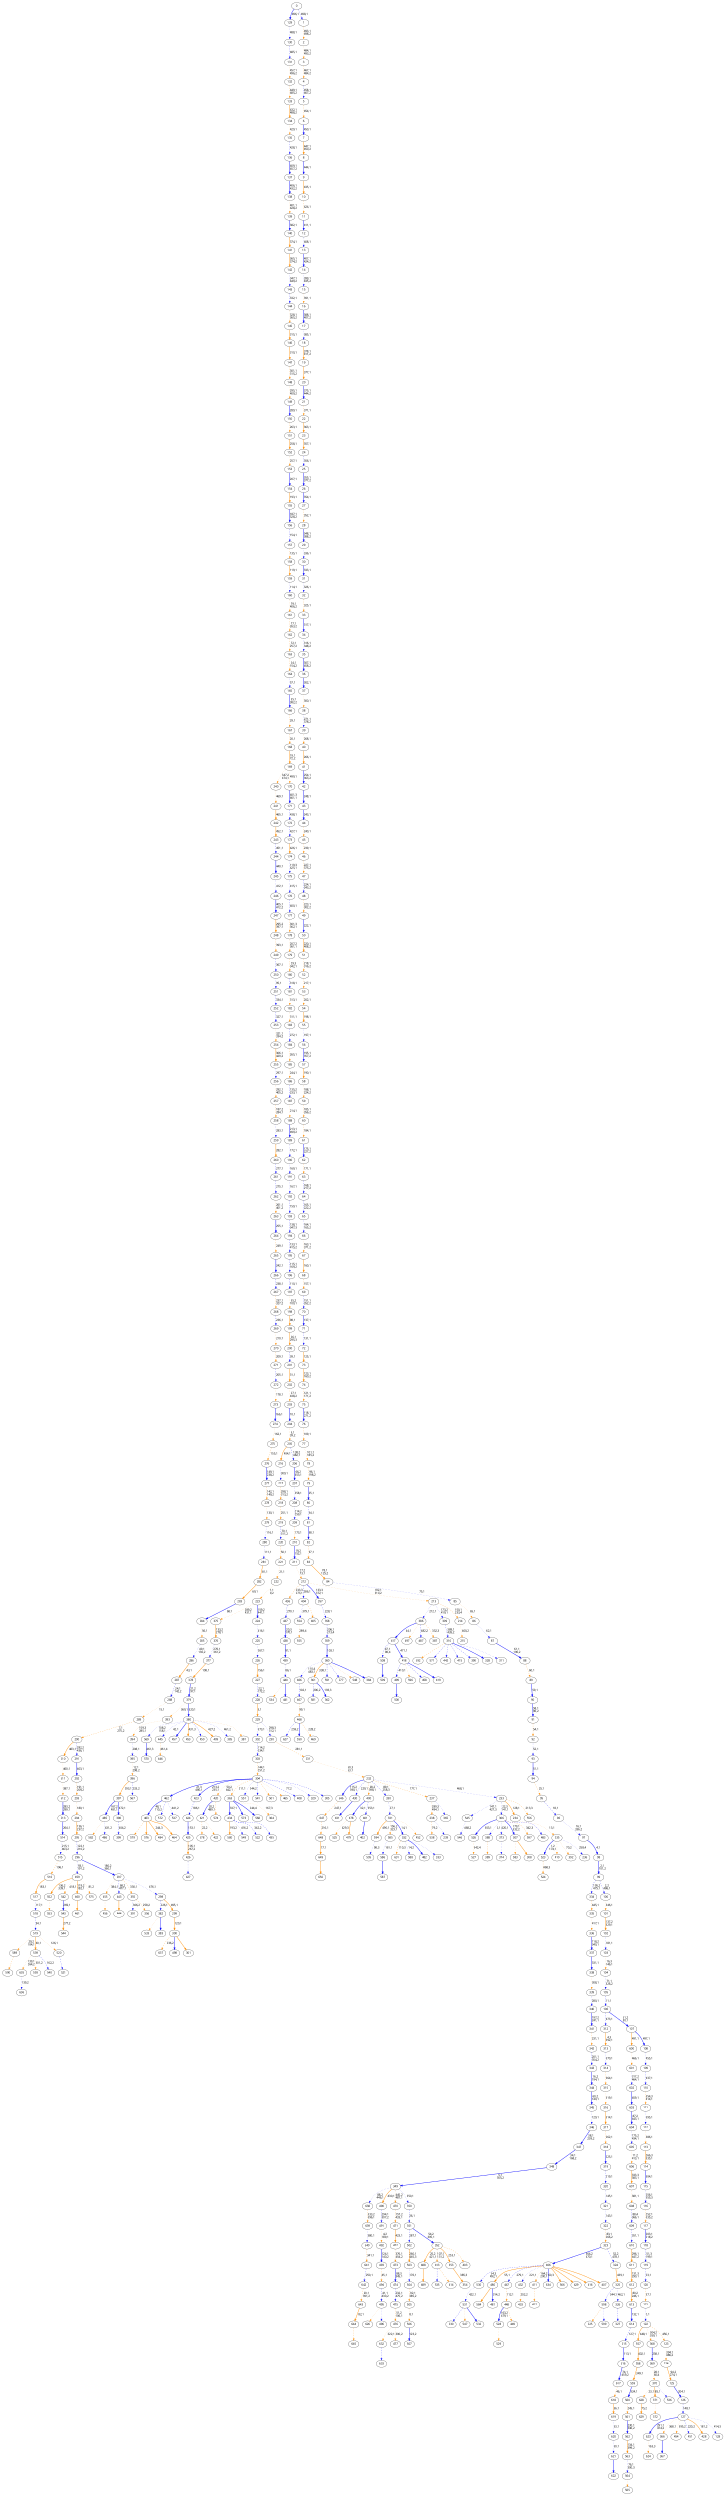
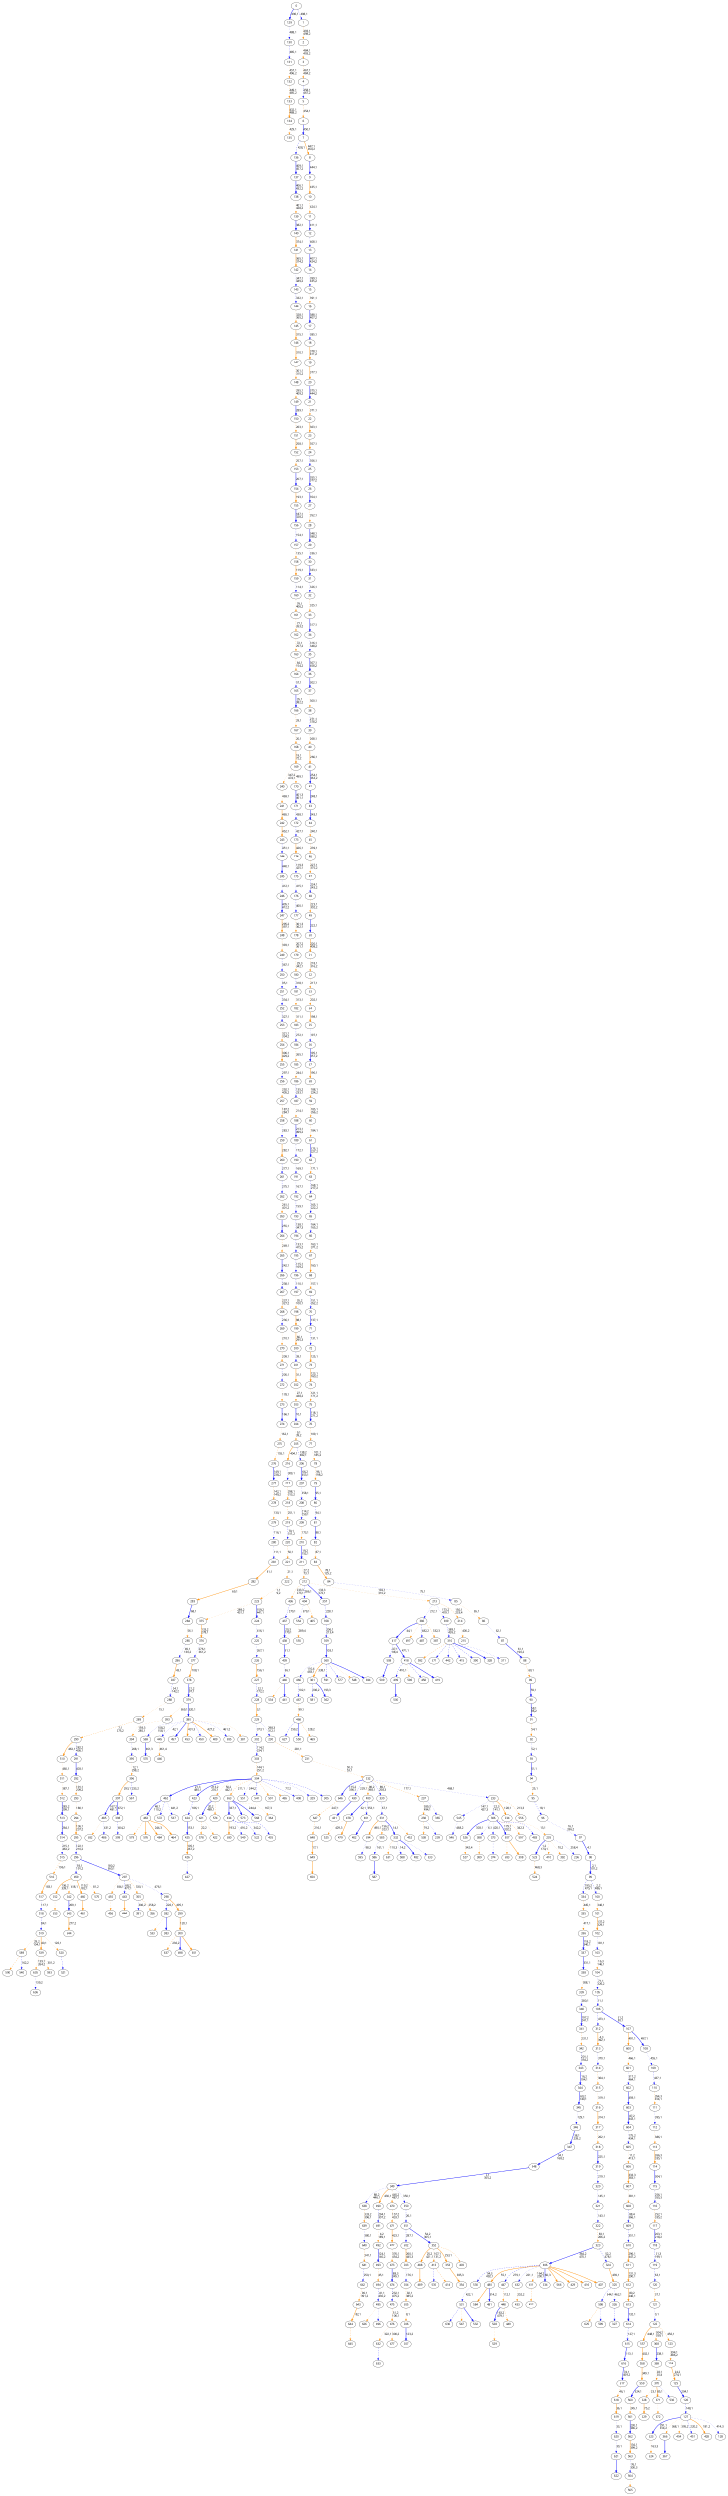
edge "135" -> "136": now "7" -> "136"
edge "539" -> "540": now "589" -> "540"
